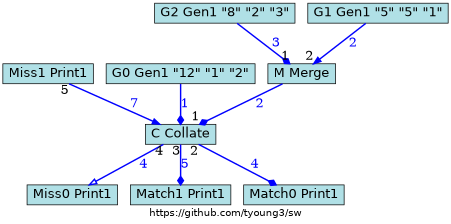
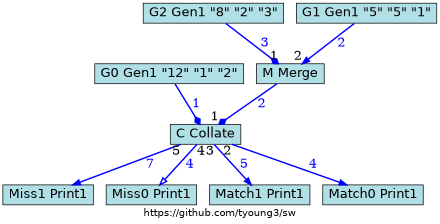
edge "Miss1 Print1" -> "C Collate": reversed
edge "C Collate" -> "Match1 Print1": arrowhead diamond -> normal
edge "C Collate" -> "Match0 Print1": arrowhead diamond -> normal
